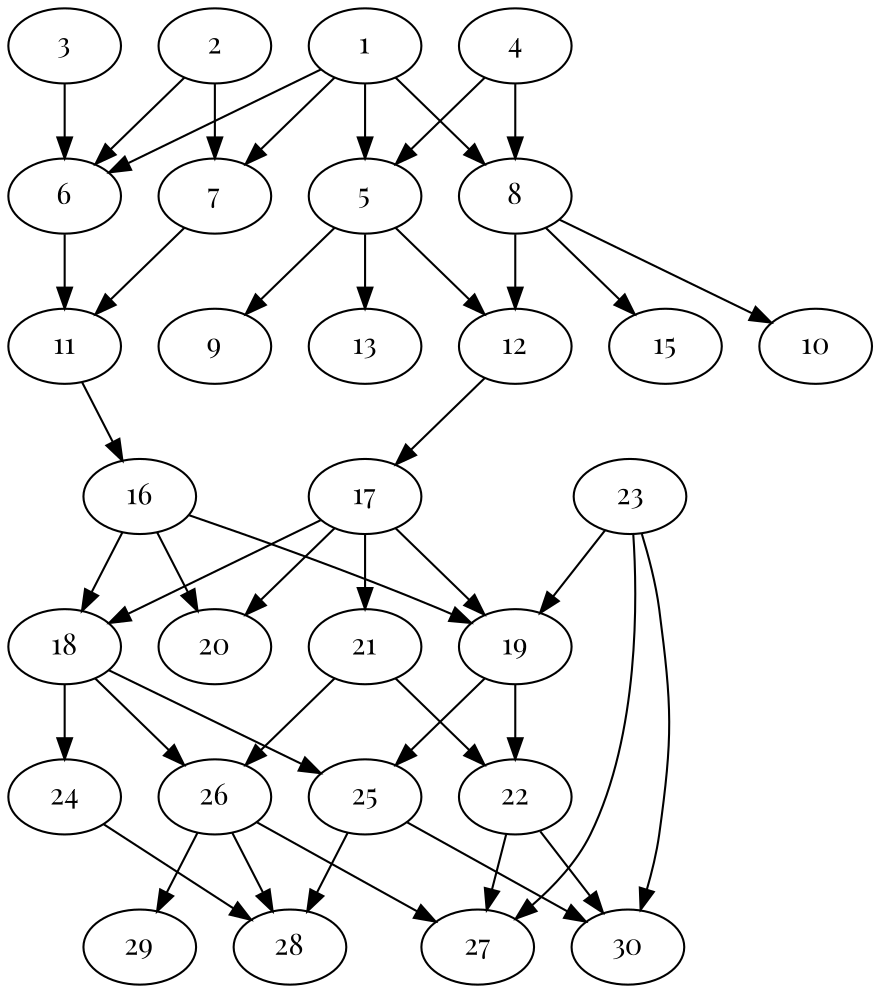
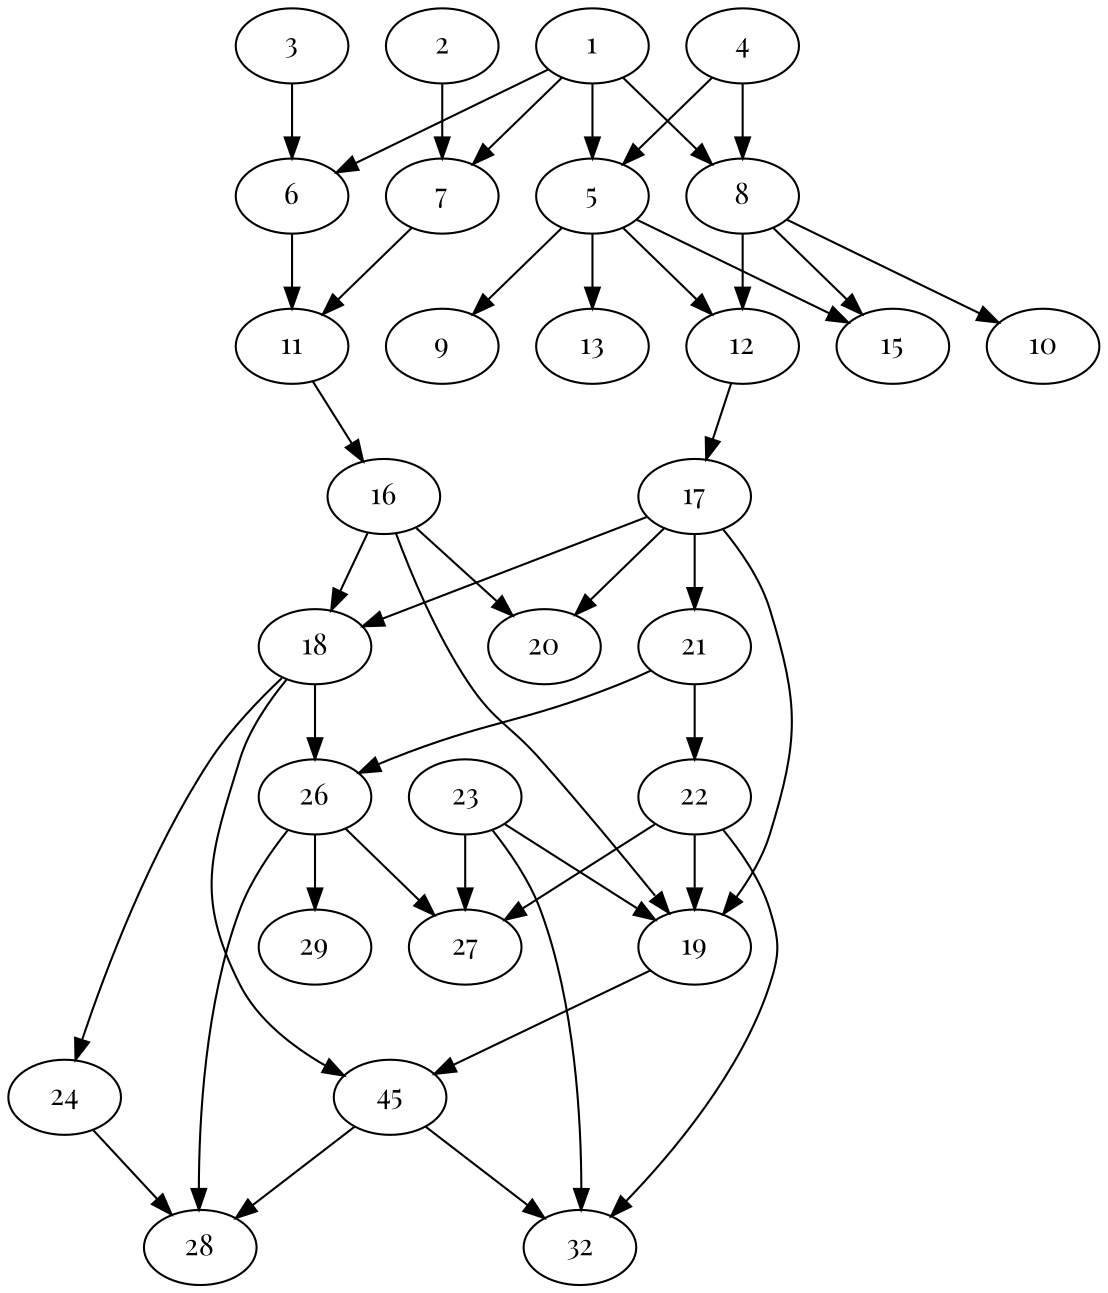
edge "2" -> "6": removed
edge "5" -> "15": added
edge "19" -> "22": reversed
node "25": label "25" -> "45"
node "30": label "30" -> "32"
